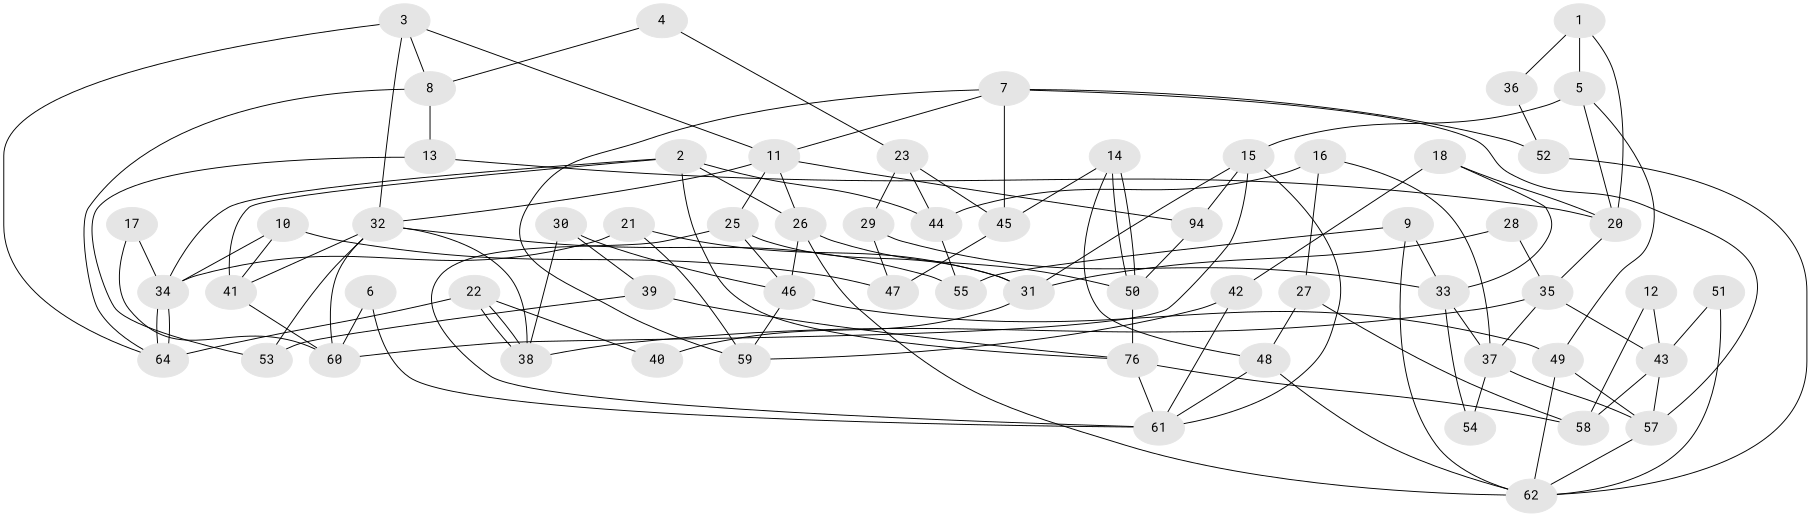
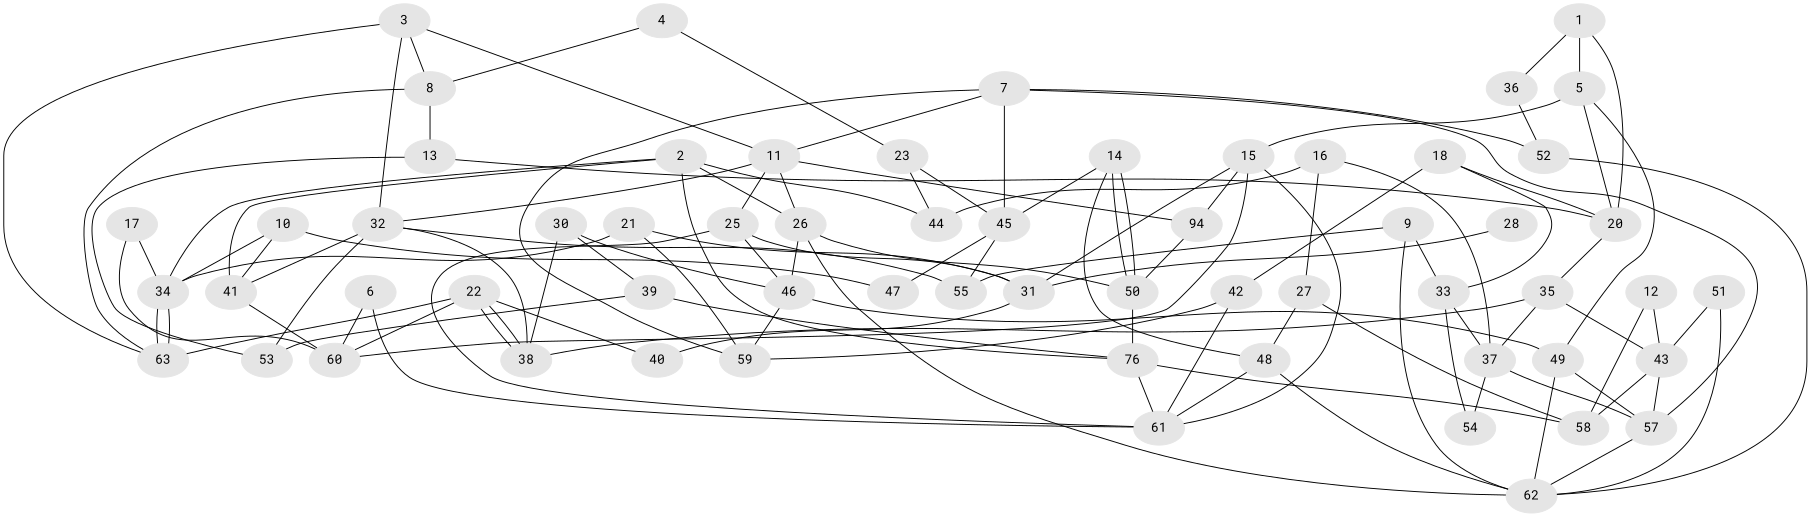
node "29": removed
edge "28" -- "35": removed
edge "44" -- "55": now "45" -- "55"
edge "32" -- "60": now "22" -- "60"
node "64": label "64" -> "63"
